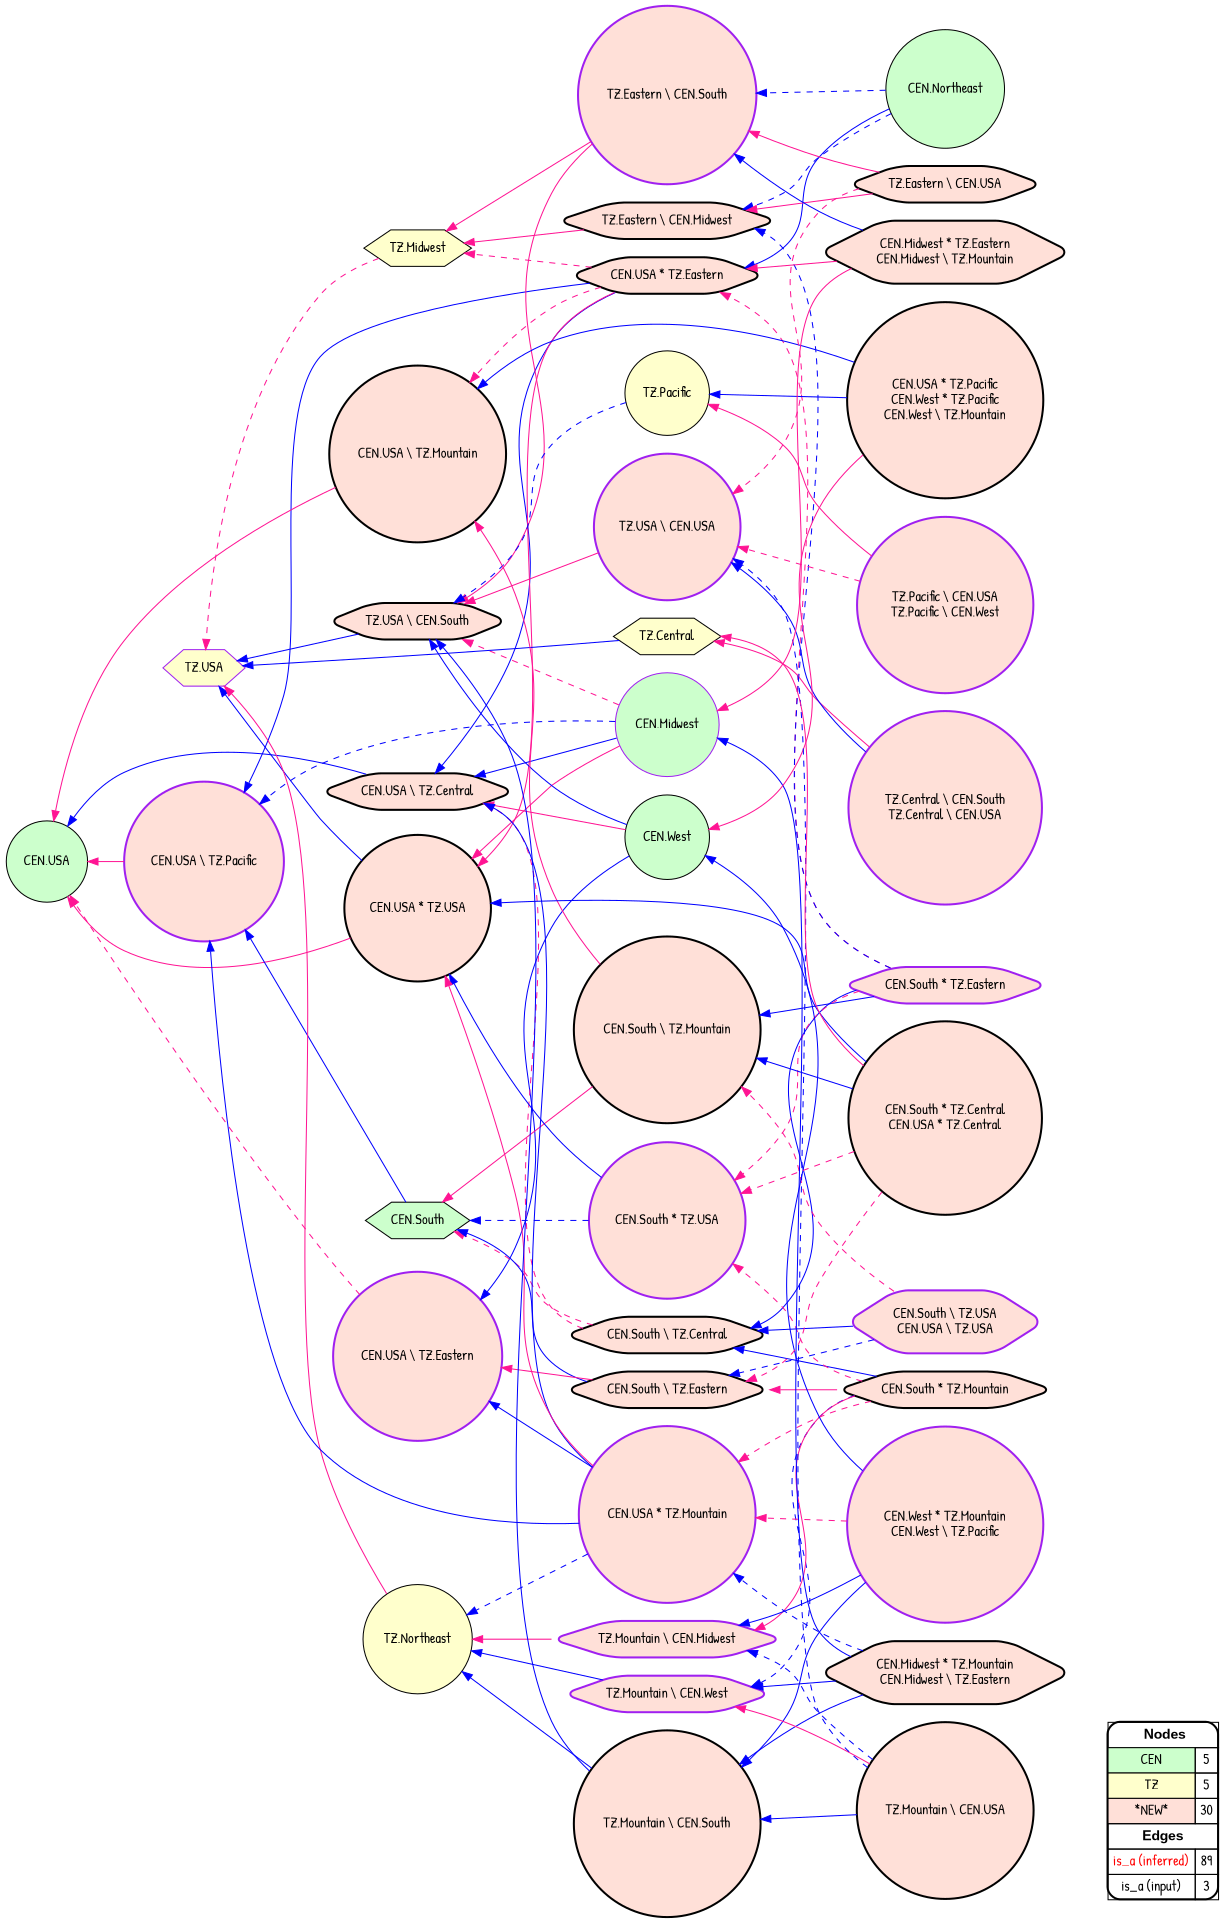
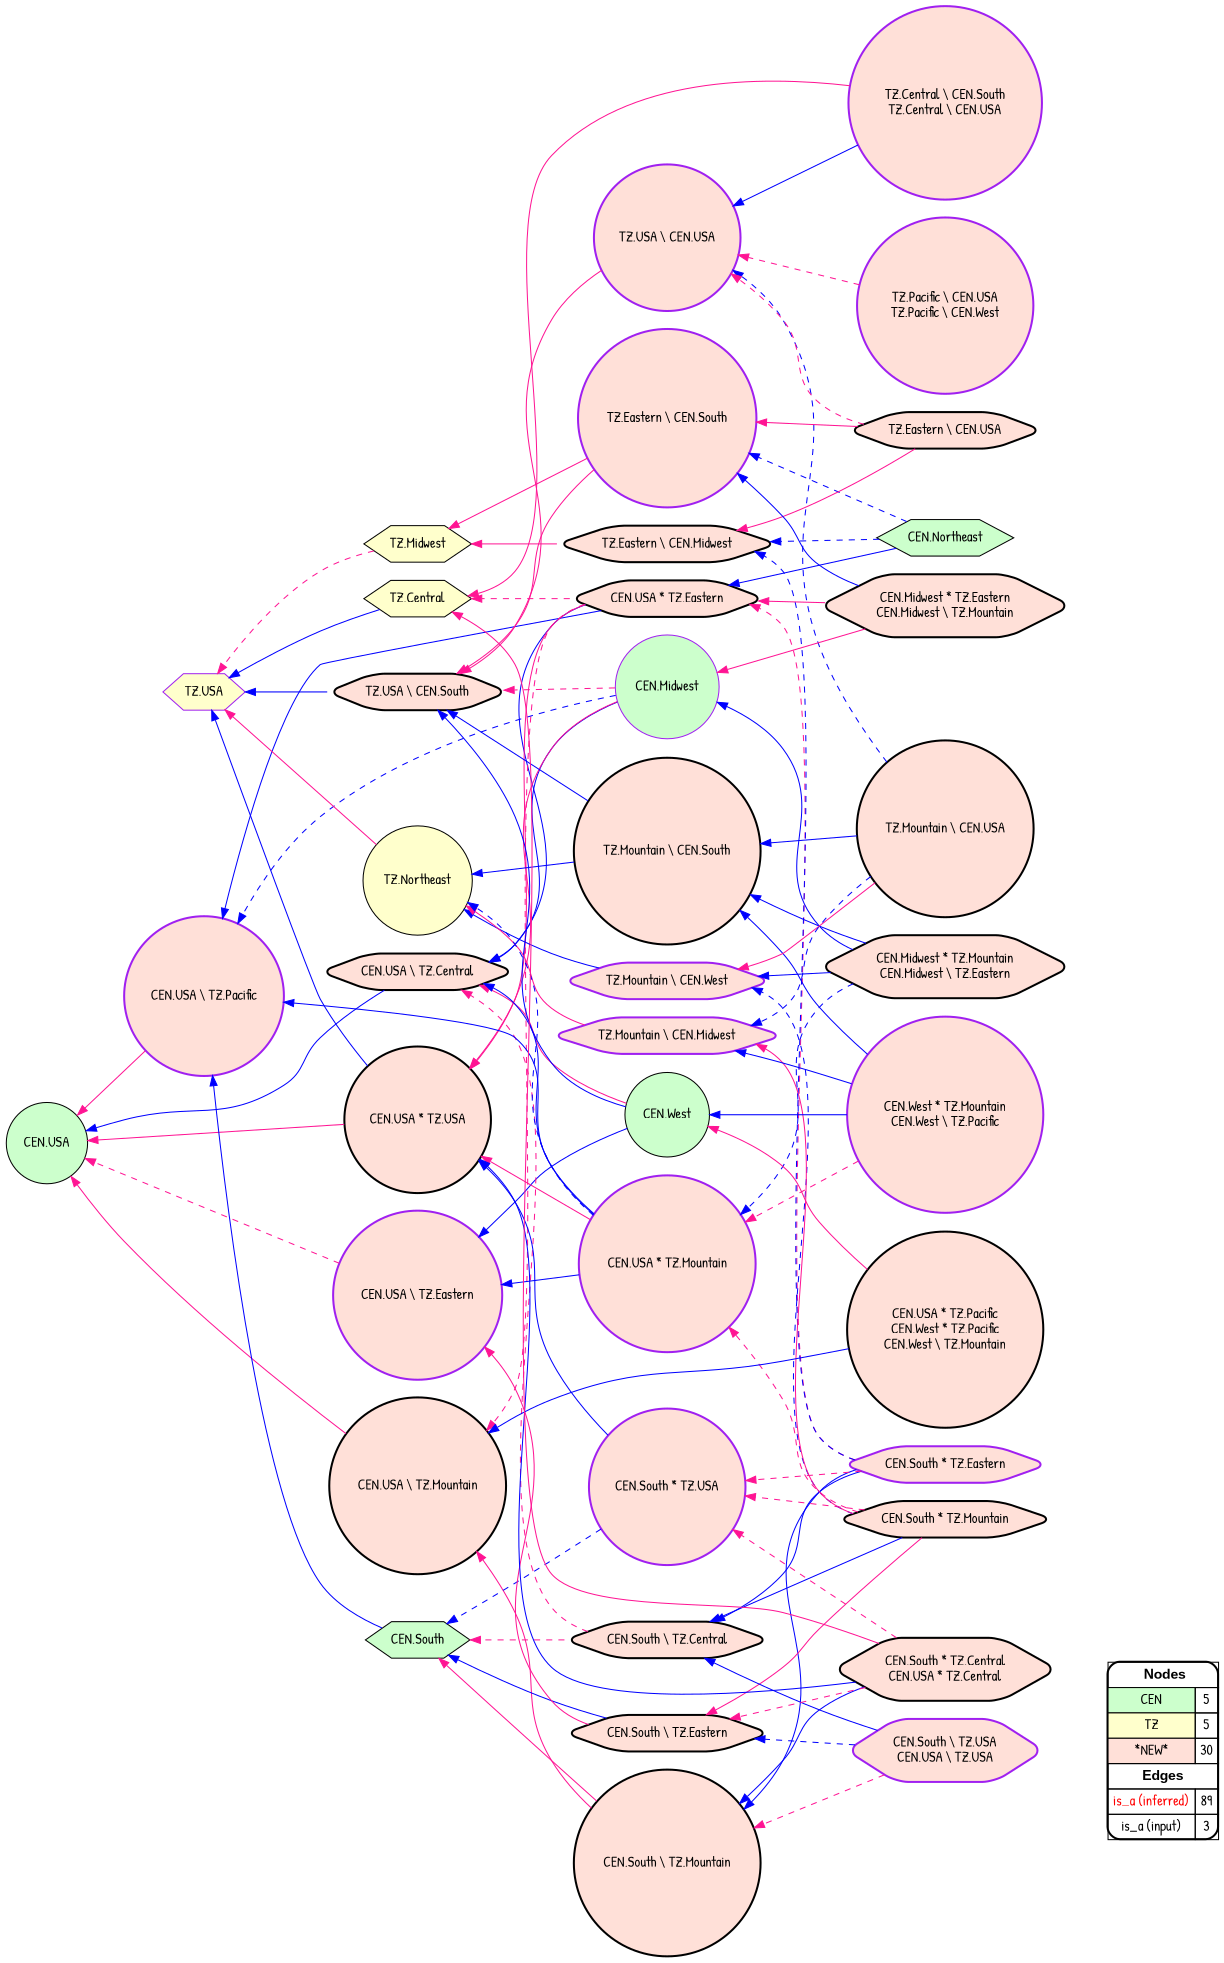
node "CEN.Northeast": shape circle -> hexagon
edge "CEN.USA * TZ.Eastern" -> "TZ.Midwest": now "CEN.USA * TZ.Eastern" -> "TZ.Central"
node "TZ.Pacific": removed
node "CEN.South * TZ.Central CEN.USA * TZ.Central": shape circle -> hexagon
